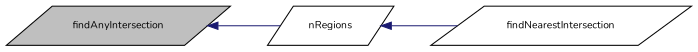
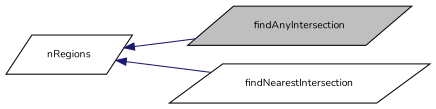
edge "nRegions" -> "findAnyIntersection": reversed
